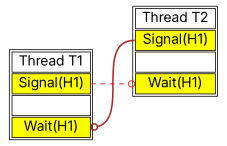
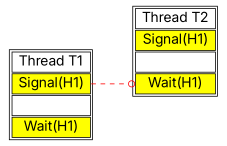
edge "Thread T2" -> "Thread T1": removed
